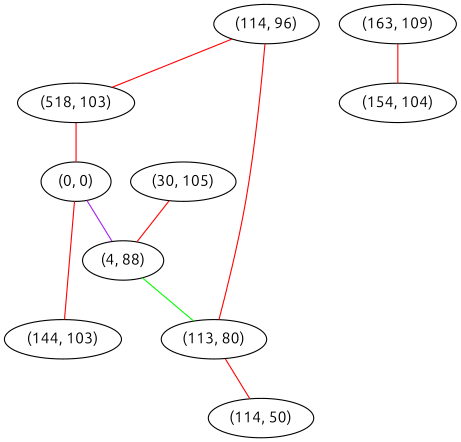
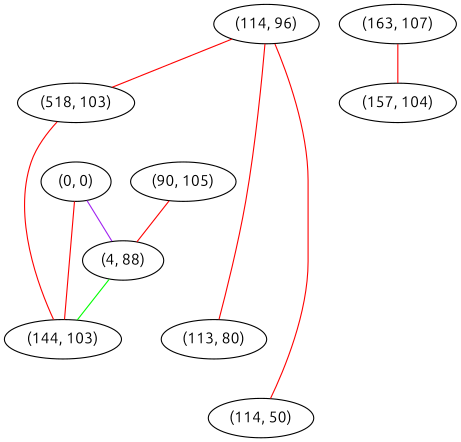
node "(163, 109)": label "(163, 109)" -> "(163, 107)"
node "(154, 104)": label "(154, 104)" -> "(157, 104)"
edge "(518, 103)" -- "(0, 0)": now "(518, 103)" -- "(144, 103)"
node "(30, 105)": label "(30, 105)" -> "(90, 105)"
edge "(4, 88)" -- "(113, 80)": now "(4, 88)" -- "(144, 103)"
edge "(113, 80)" -- "(114, 50)": now "(114, 96)" -- "(114, 50)"
